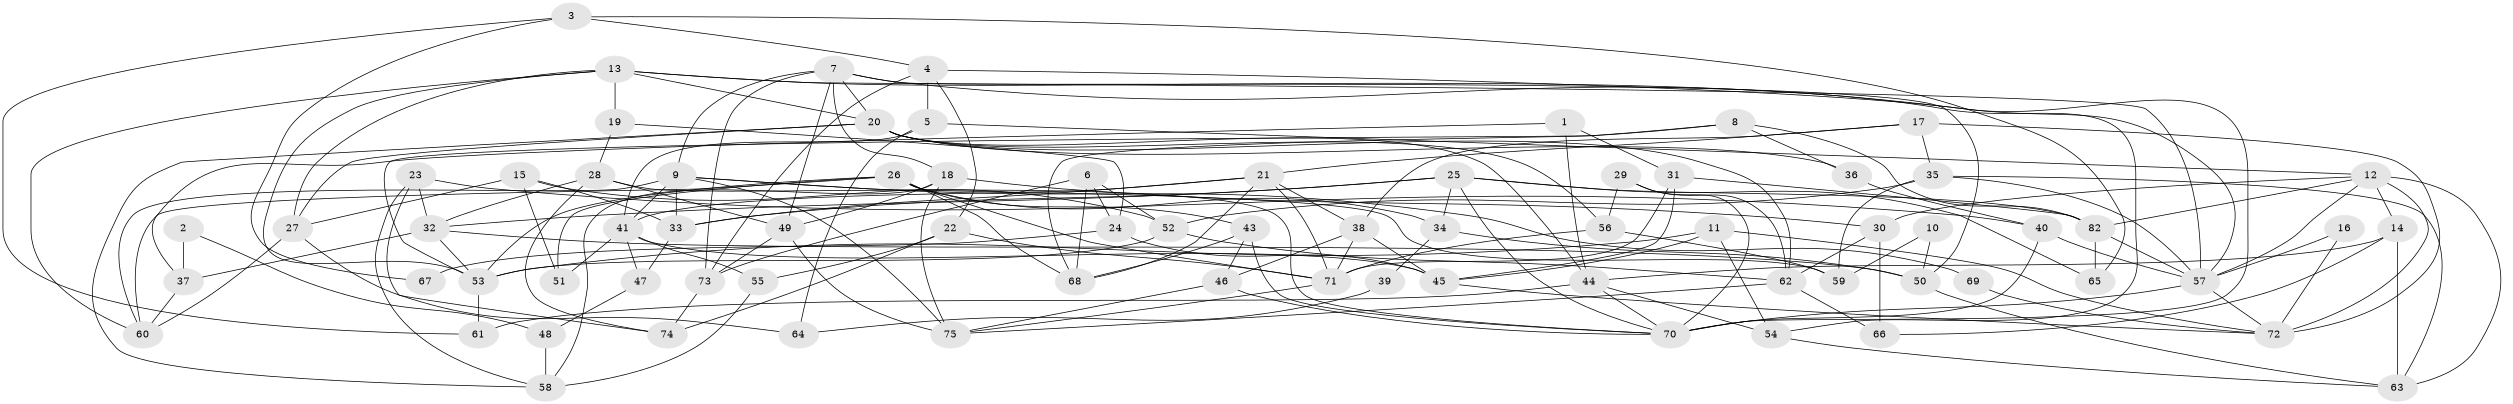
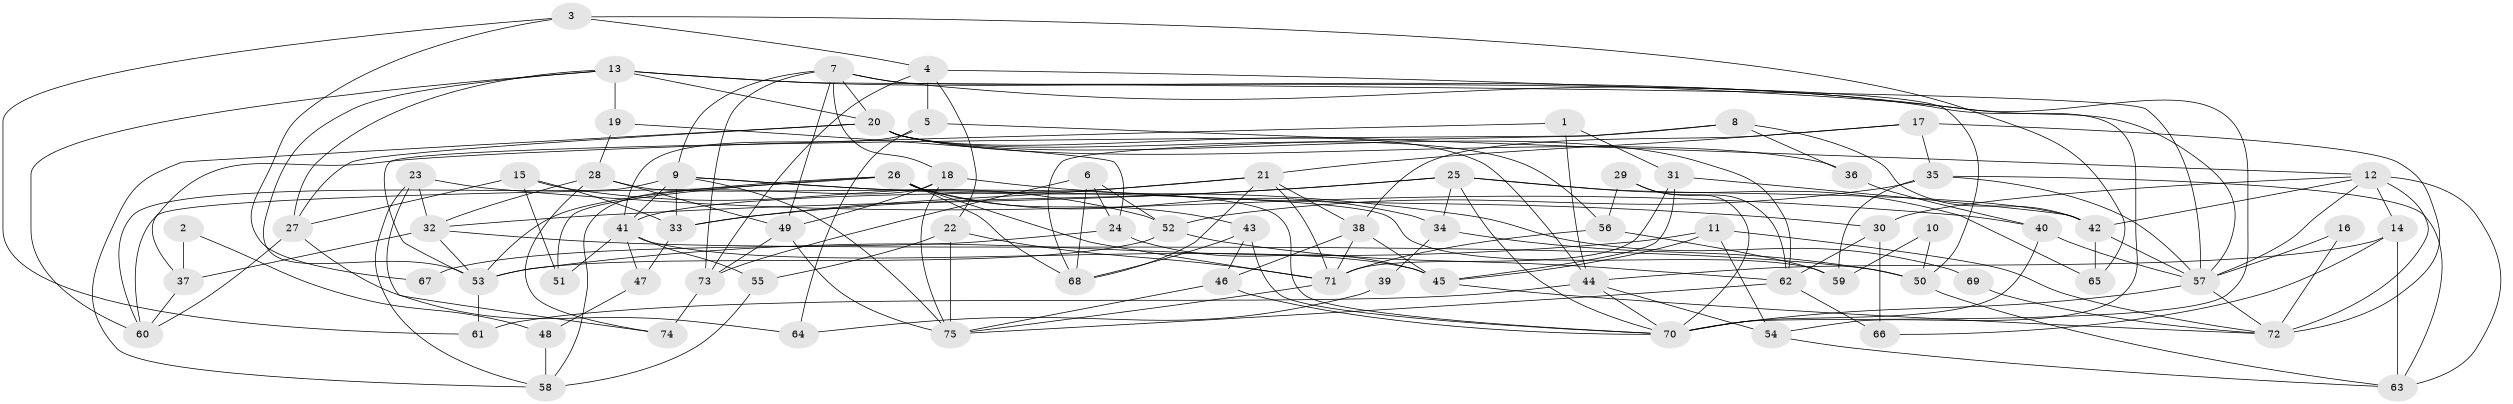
node "82": label "82" -> "42"
edge "22" -- "74": now "22" -- "75"
